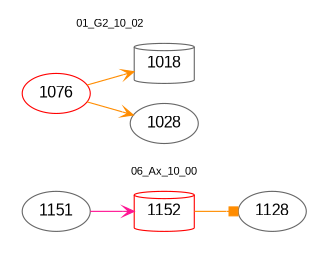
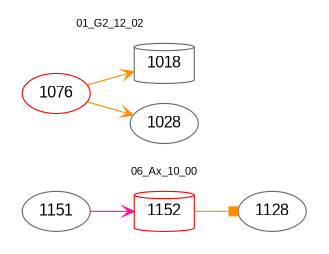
cluster "01_G2_10_02": label "01_G2_10_02" -> "01_G2_12_02"
